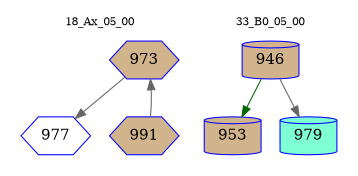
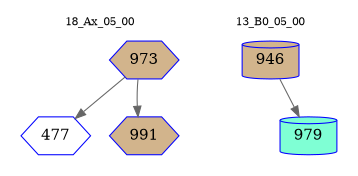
cluster "33_B0_05_00": label "33_B0_05_00" -> "13_B0_05_00"
edge "991" -> "973": reversed
node "977": label "977" -> "477"
node "953": removed
